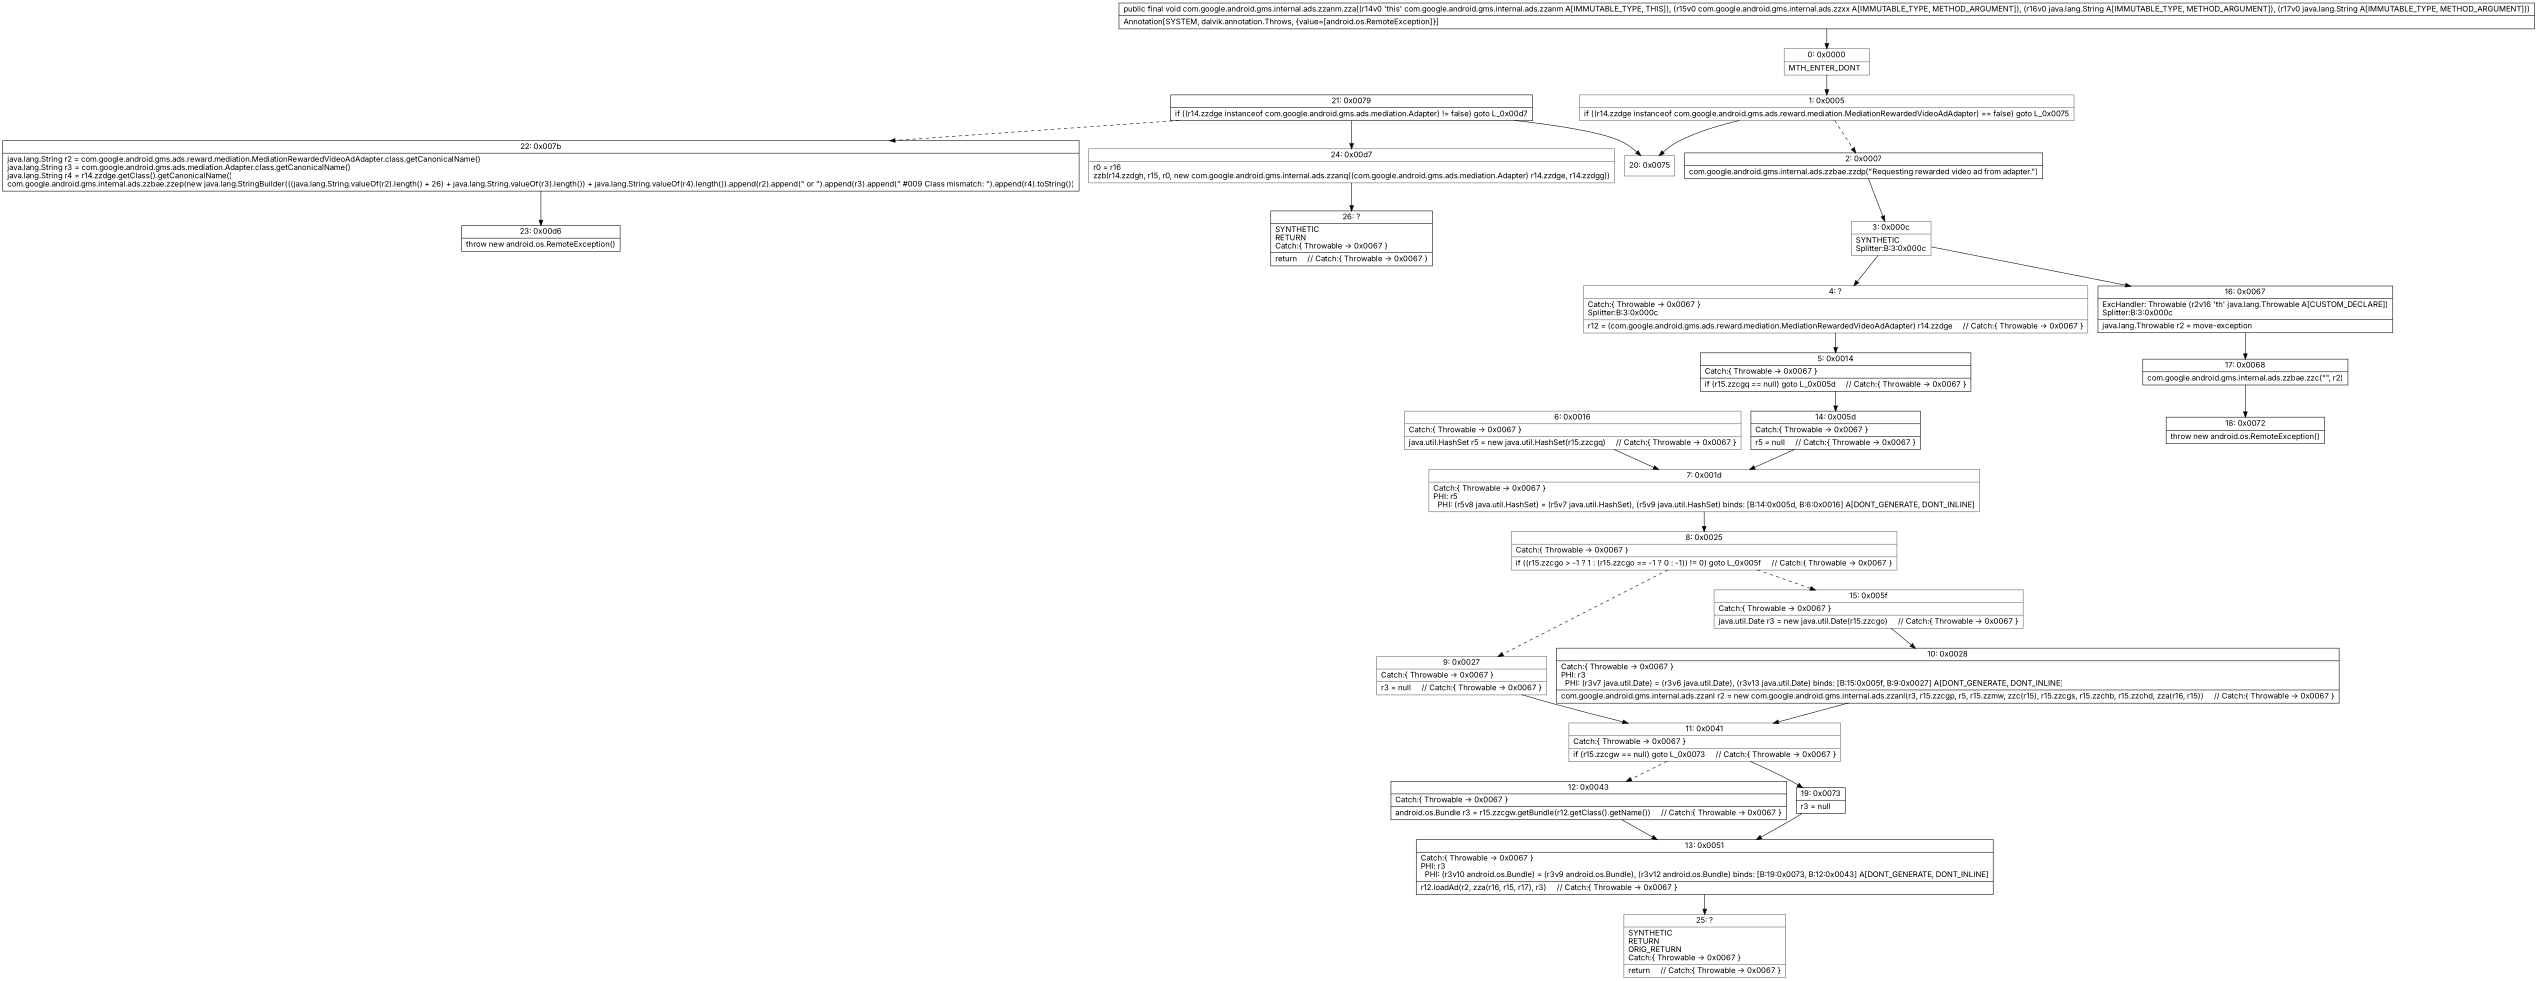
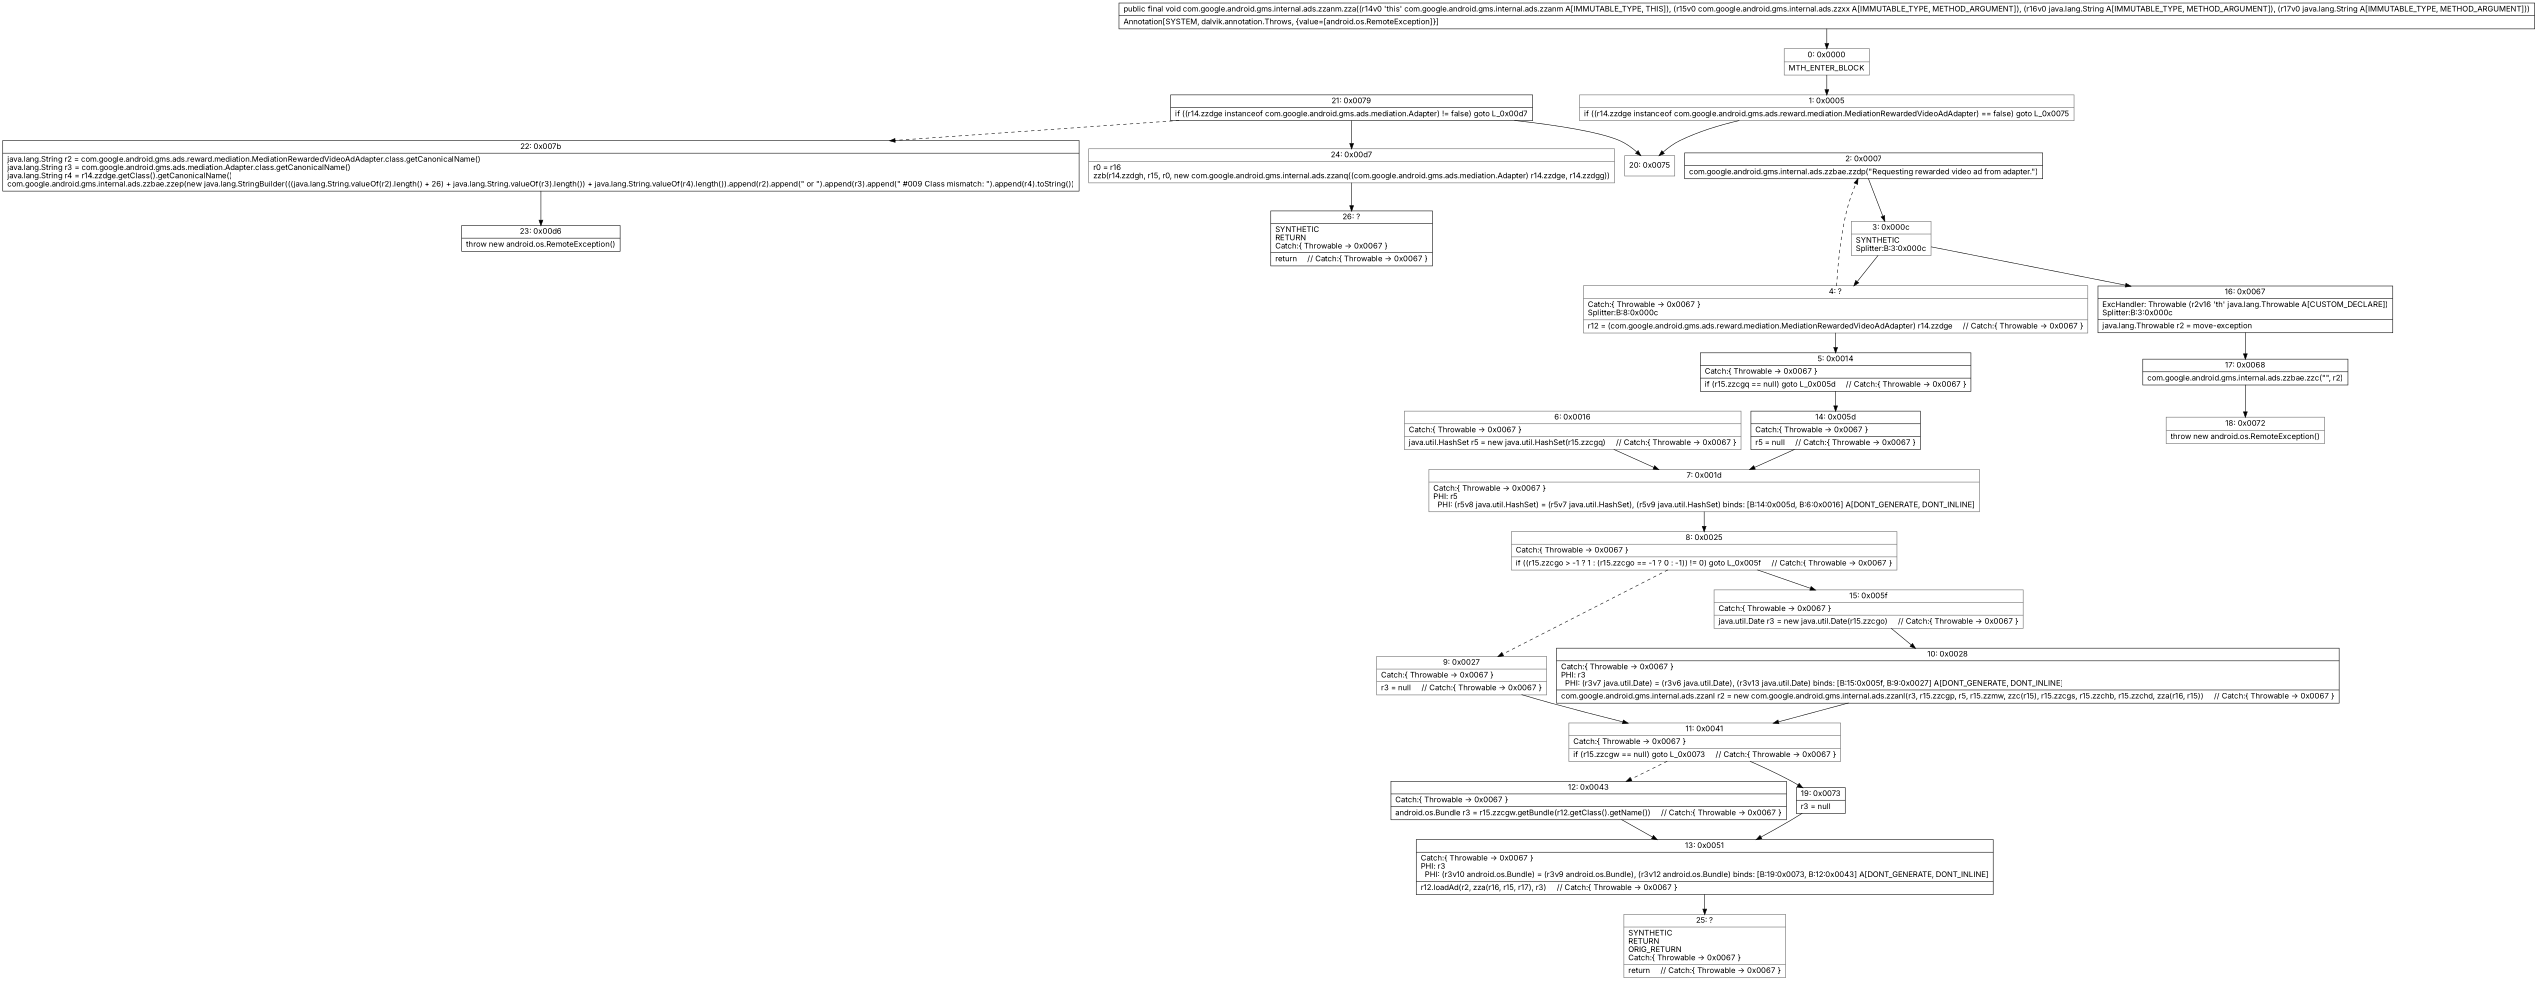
node "0: 0x0000": text "MTH_ENTER_DONT" -> "MTH_ENTER_BLOCK"
edge "1: 0x0005" -> "2: 0x0007": now "4: ?" -> "2: 0x0007"
node "4: ?": text "Splitter:B:3:0x000c" -> "Splitter:B:8:0x000c"
node "18: 0x0072": color black -> gray40
edge "8: 0x0025" -> "15: 0x005f": style dashed -> solid
